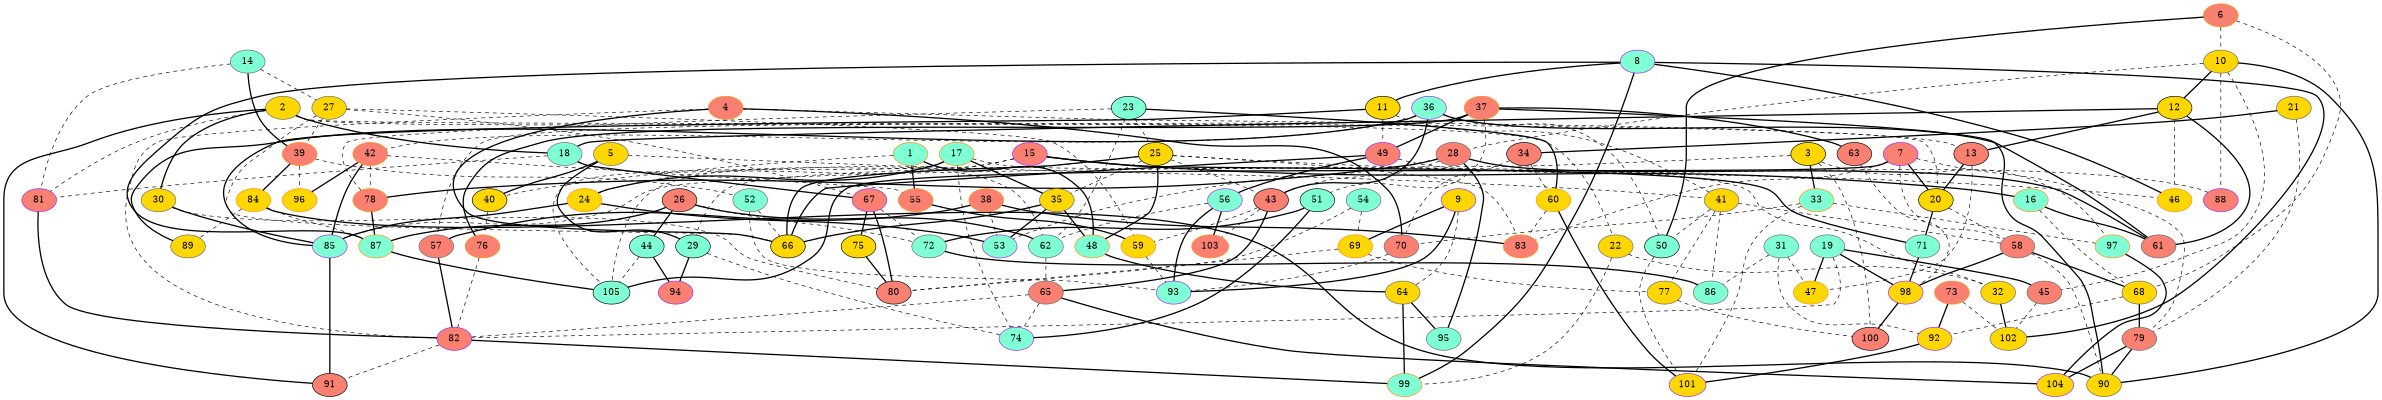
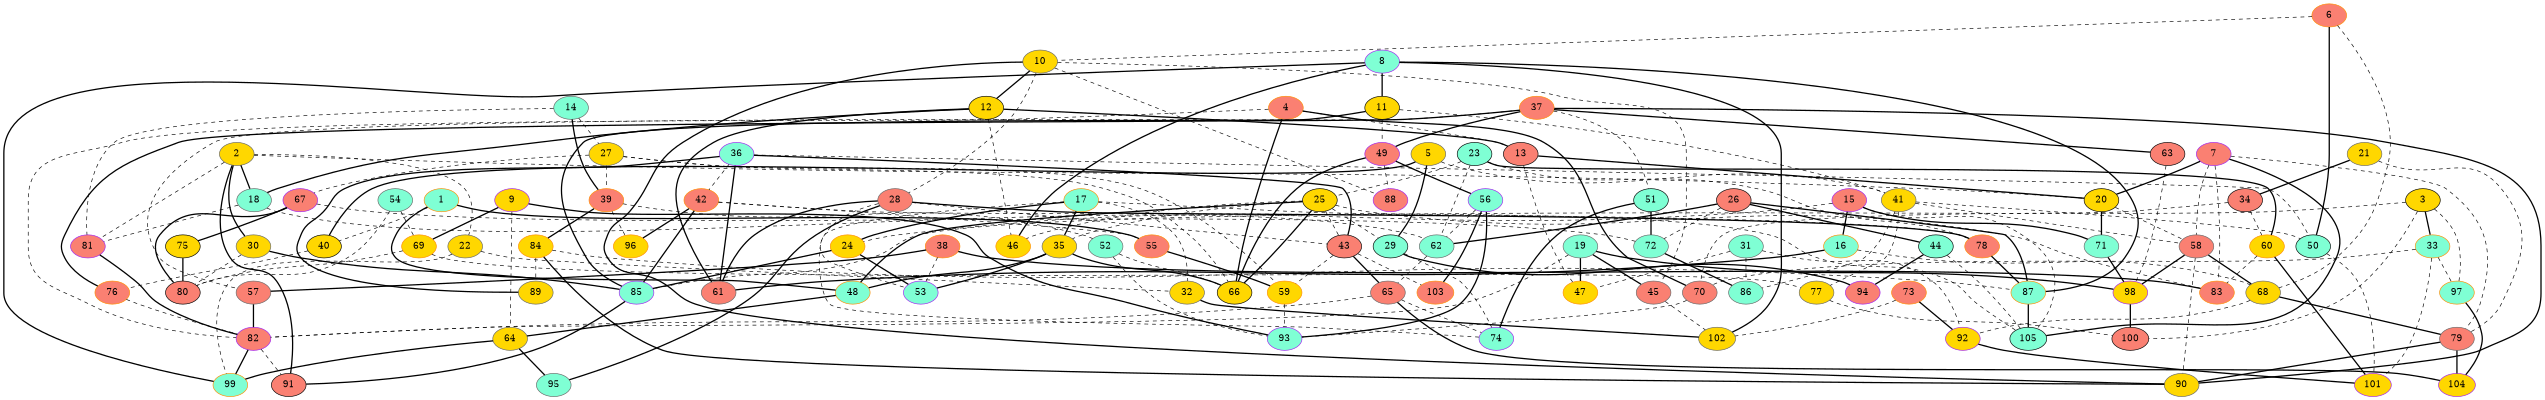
edge "18" -- "67": removed
